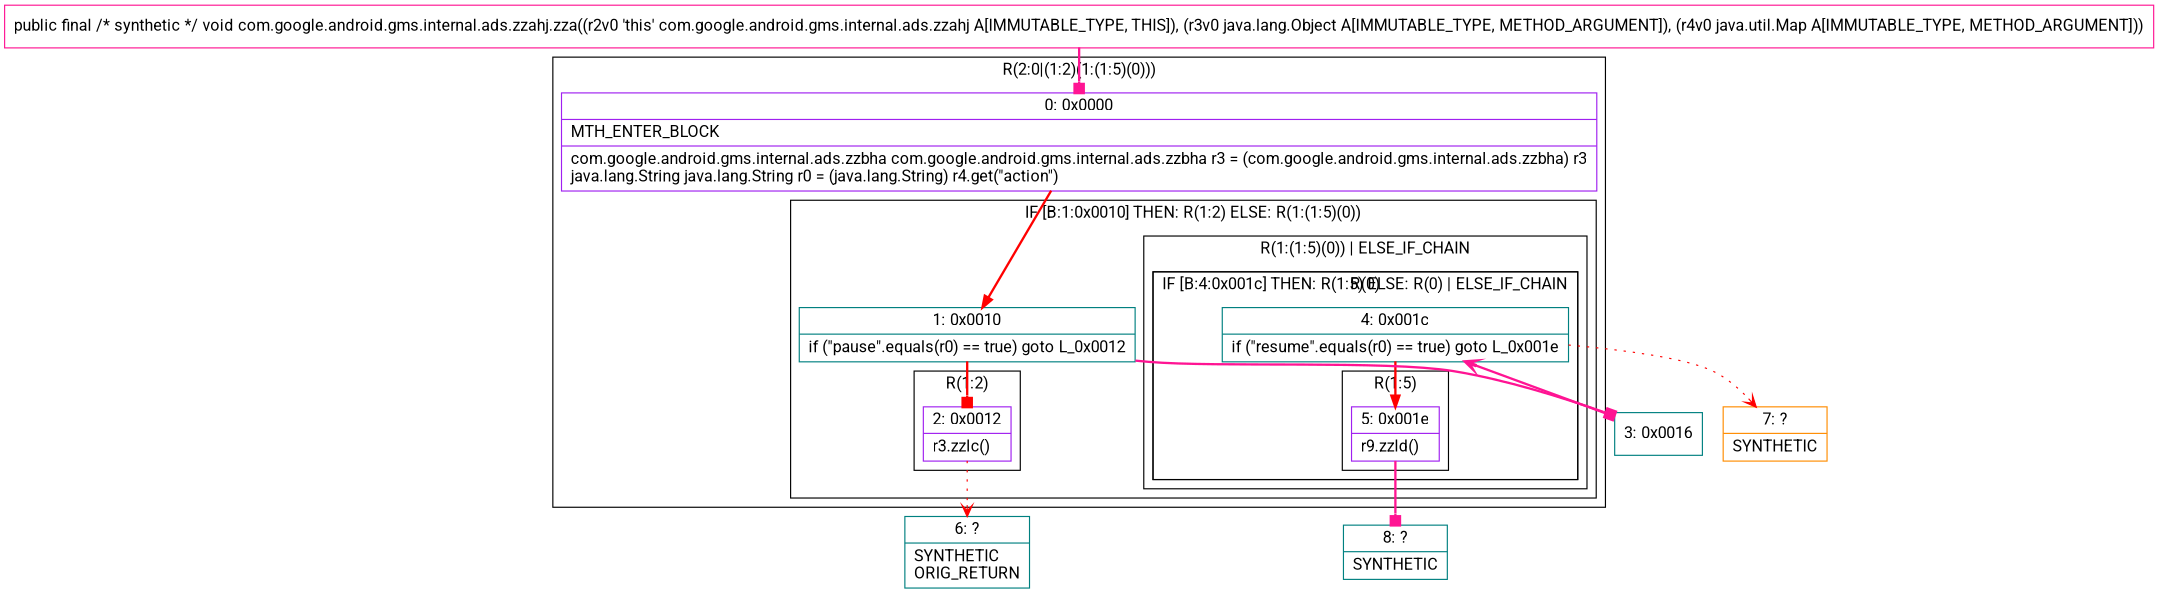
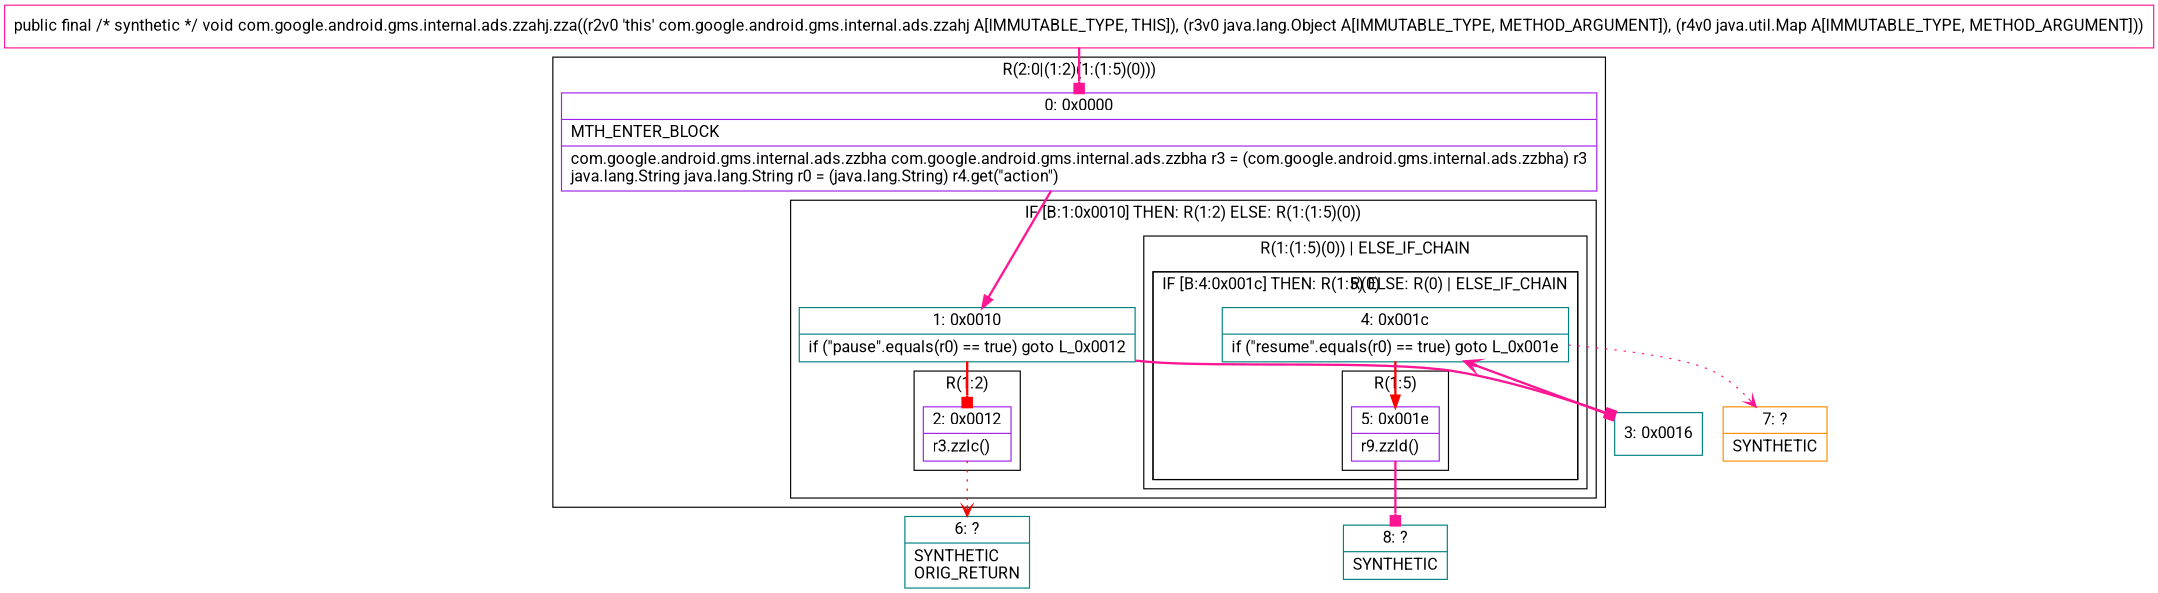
edge "0: 0x0000" -> "1: 0x0010": color red -> deeppink
edge "4: 0x001c" -> "7: ?": color red -> deeppink
